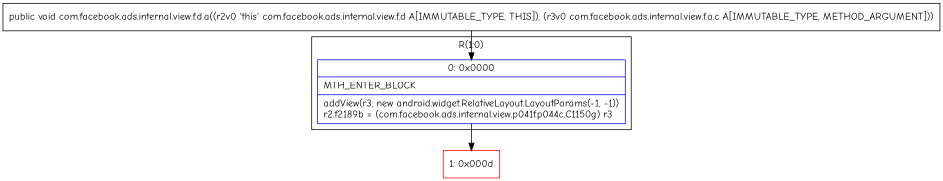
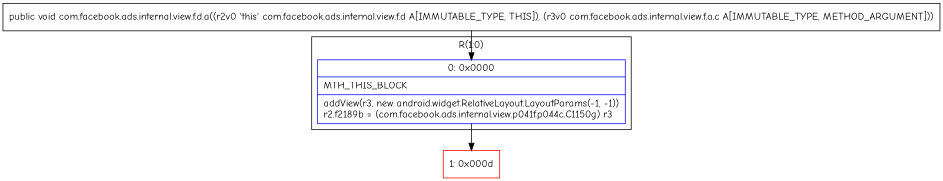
node "0: 0x0000": text "MTH_ENTER_BLOCK" -> "MTH_THIS_BLOCK"
